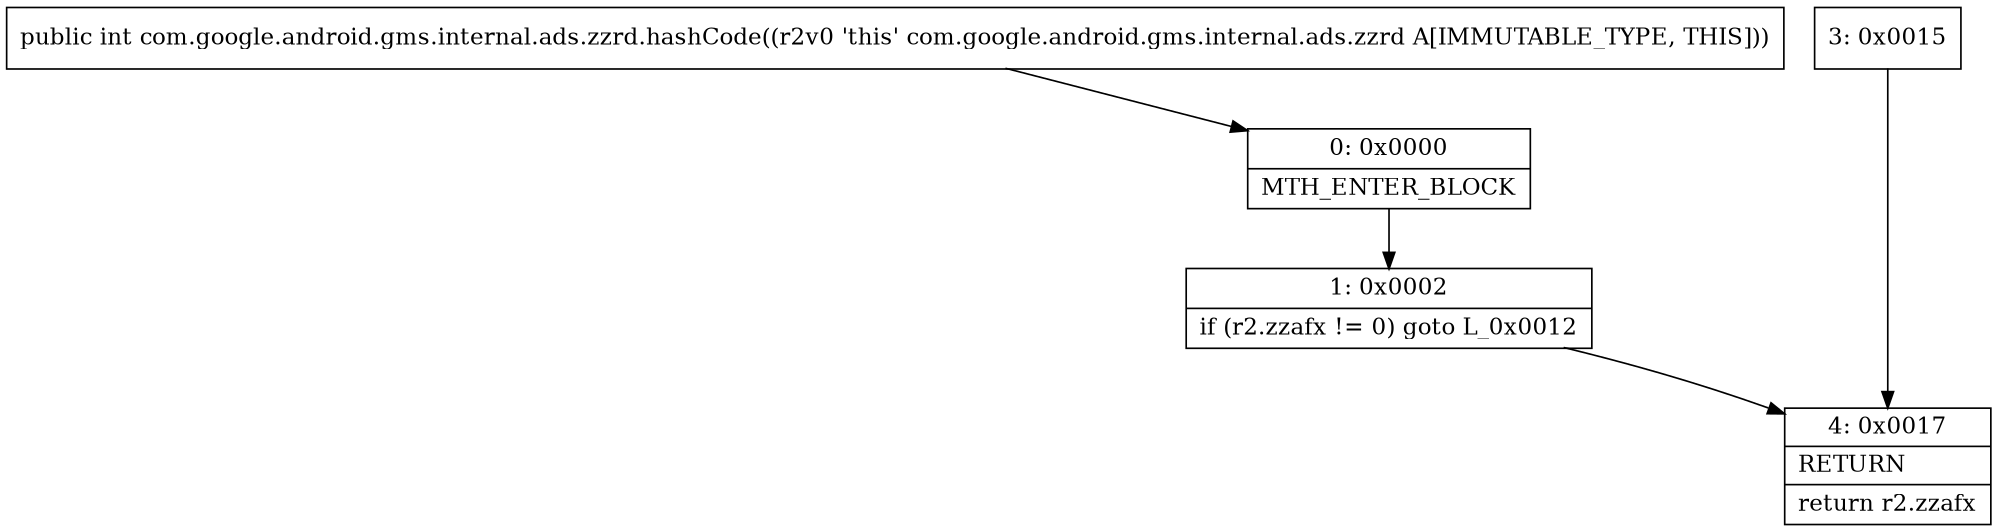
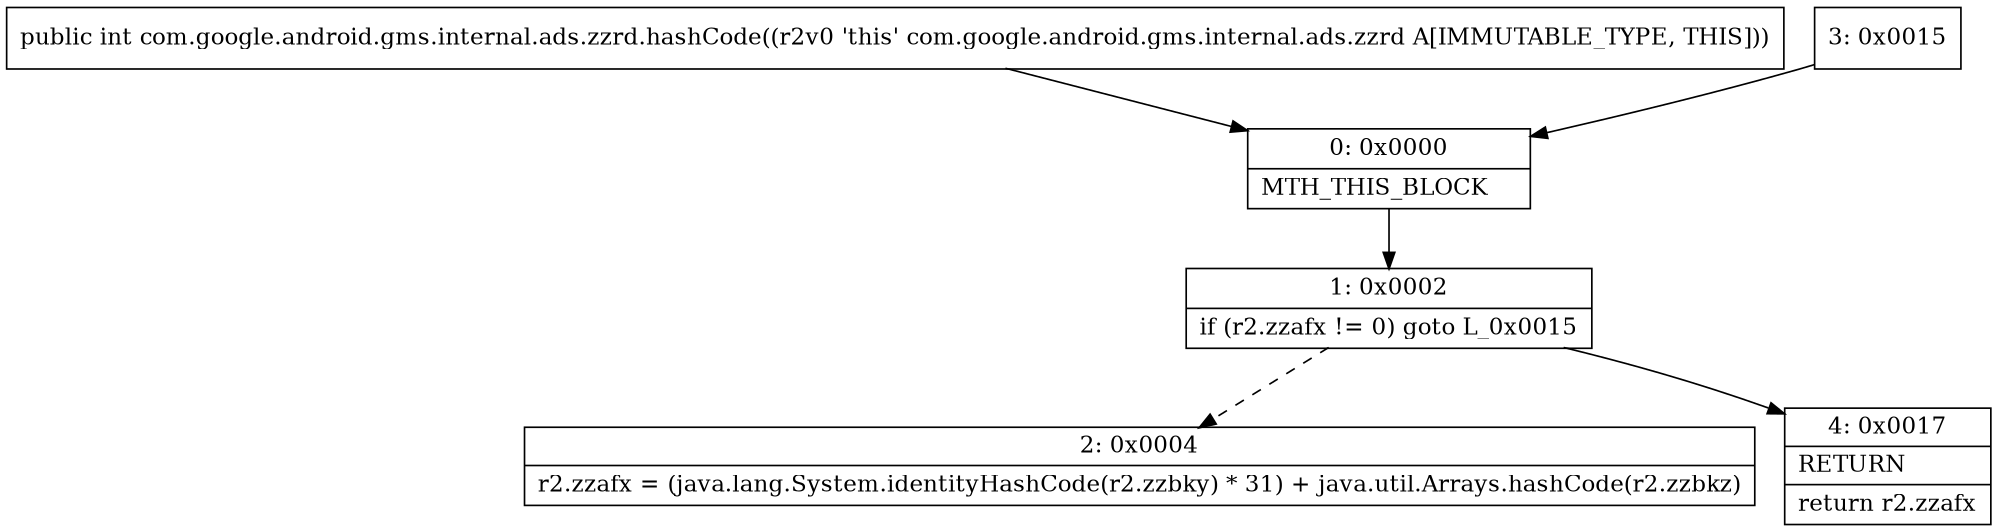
node "0: 0x0000": text "MTH_ENTER_BLOCK" -> "MTH_THIS_BLOCK"
edge "3: 0x0015" -> "4: 0x0017": now "3: 0x0015" -> "0: 0x0000"
node "1: 0x0002": text "if (r2.zzafx != 0) goto L_0x0012" -> "if (r2.zzafx != 0) goto L_0x0015"
node "2: 0x0004": added
